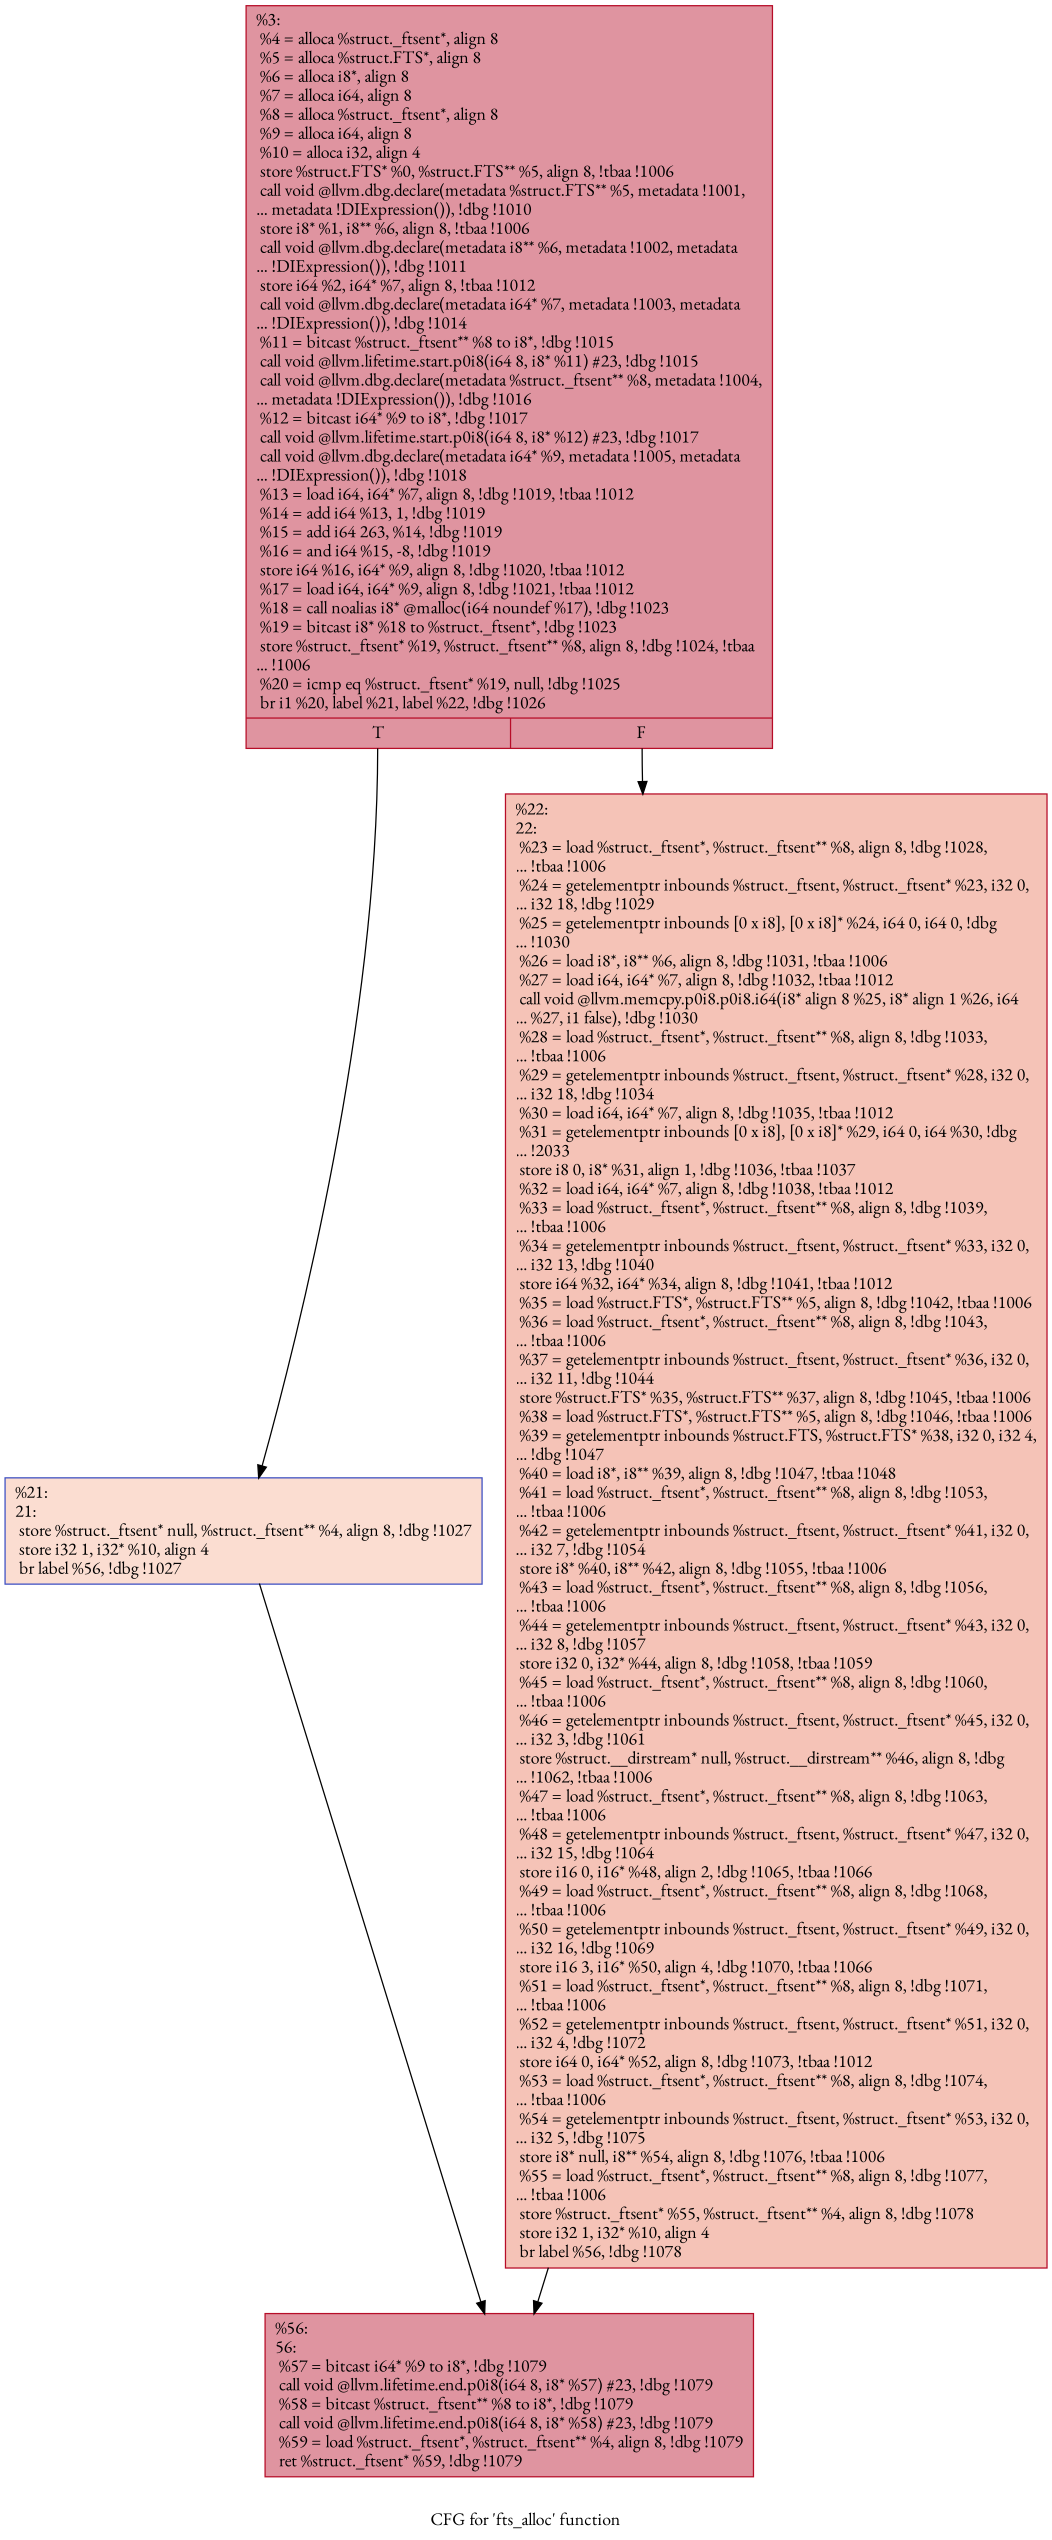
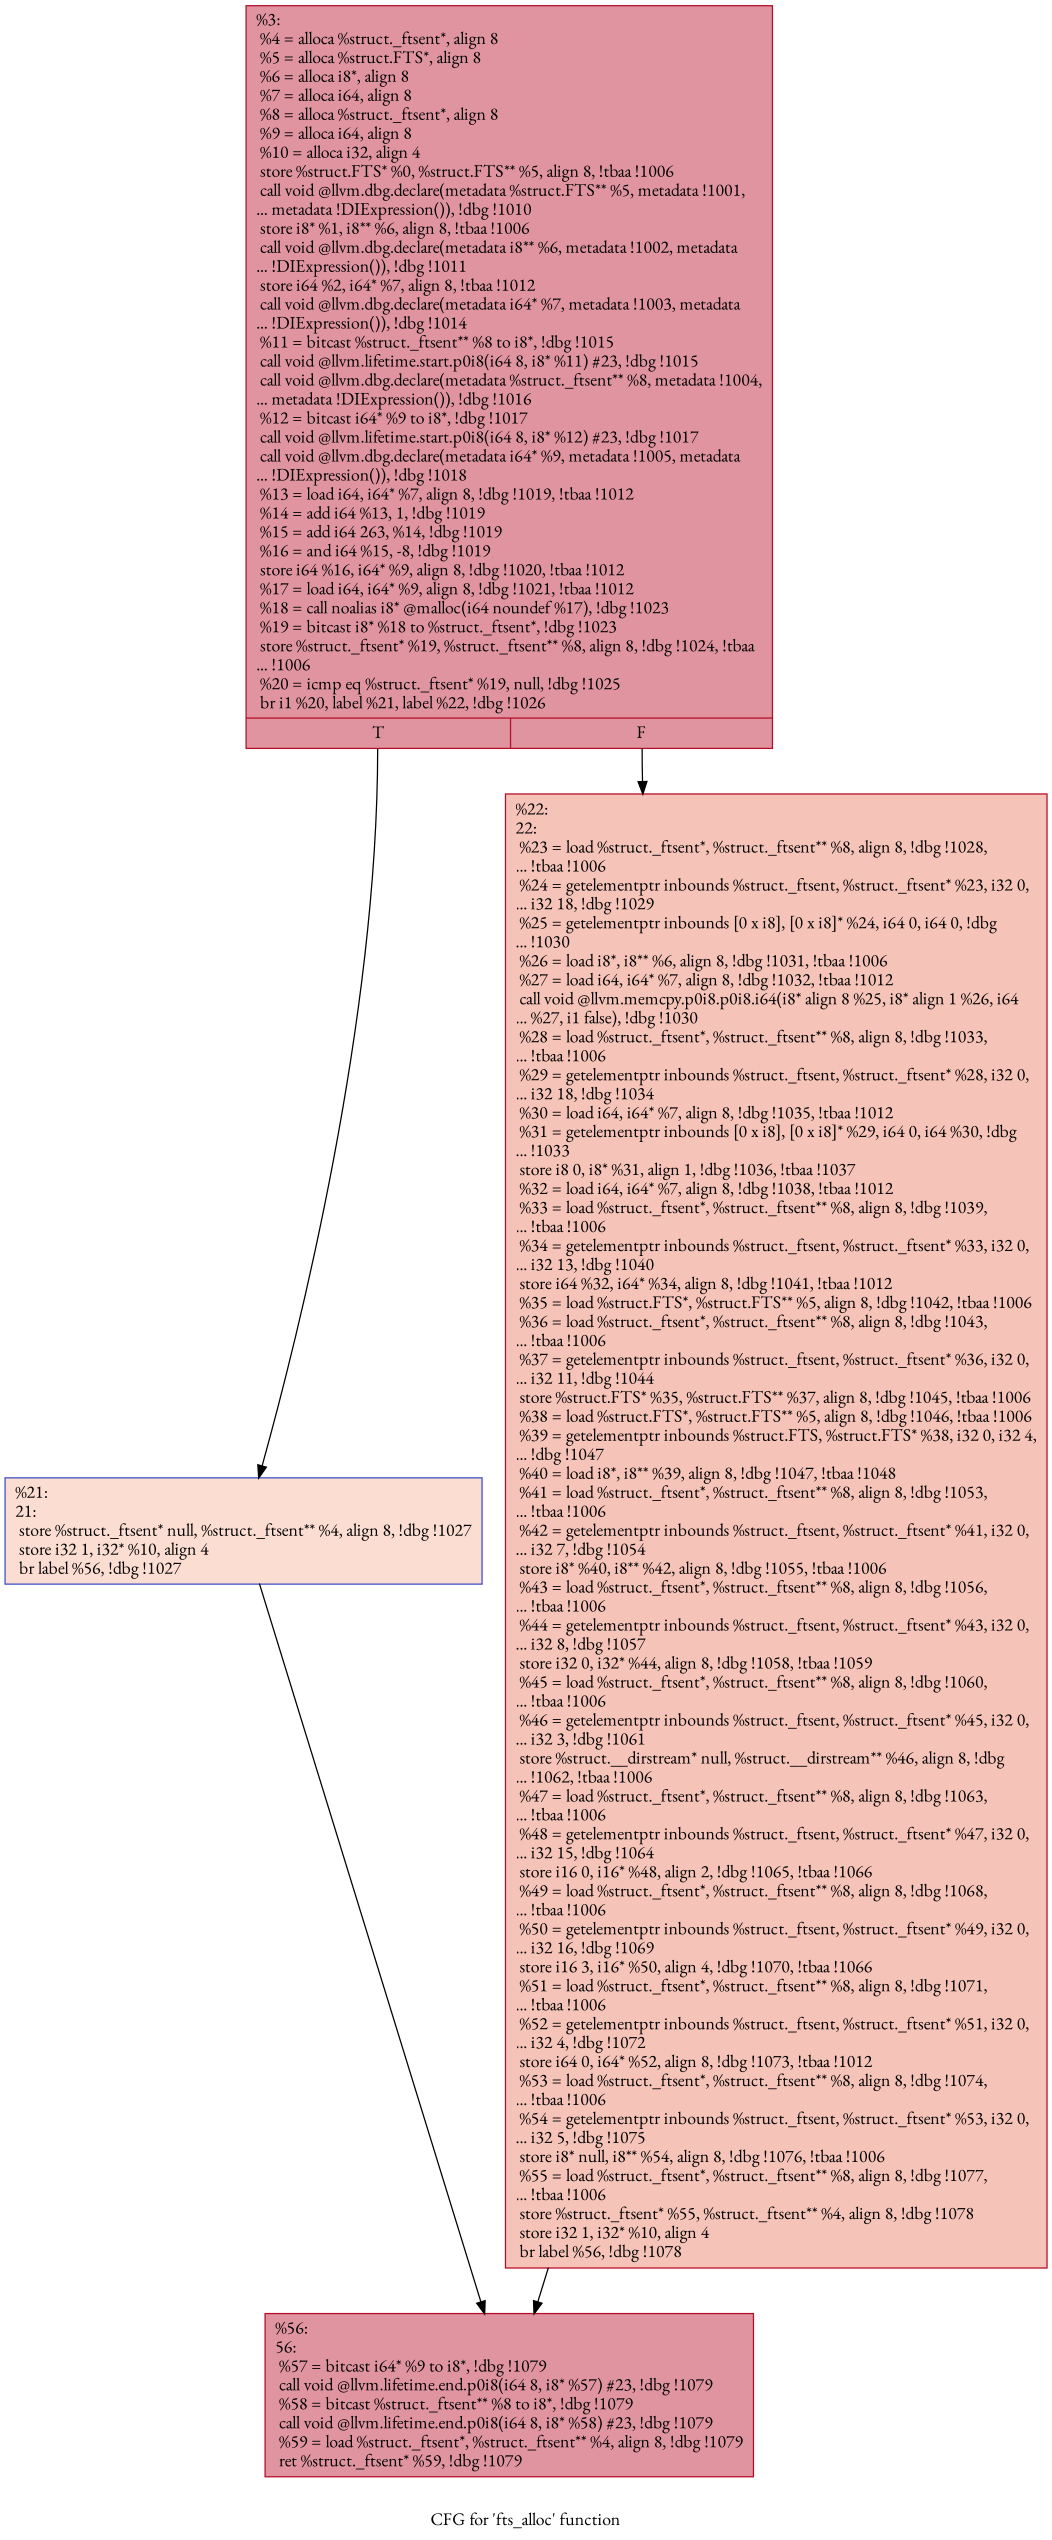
node "%22:": text "... !2033" -> "... !1033"
